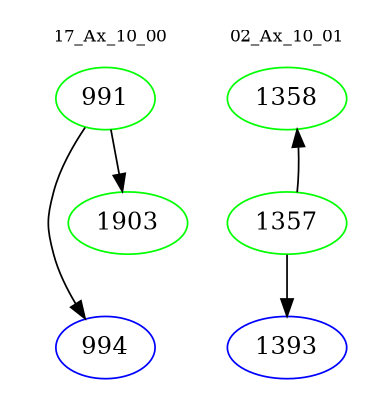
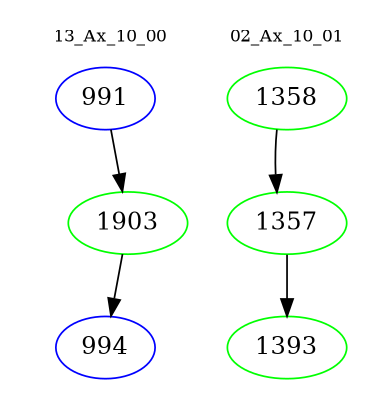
cluster "17_Ax_10_00": label "17_Ax_10_00" -> "13_Ax_10_00"
node "991": color green -> blue
edge "1357" -> "1358": reversed
edge "991" -> "994": now "1903" -> "994"
node "1393": color blue -> green
